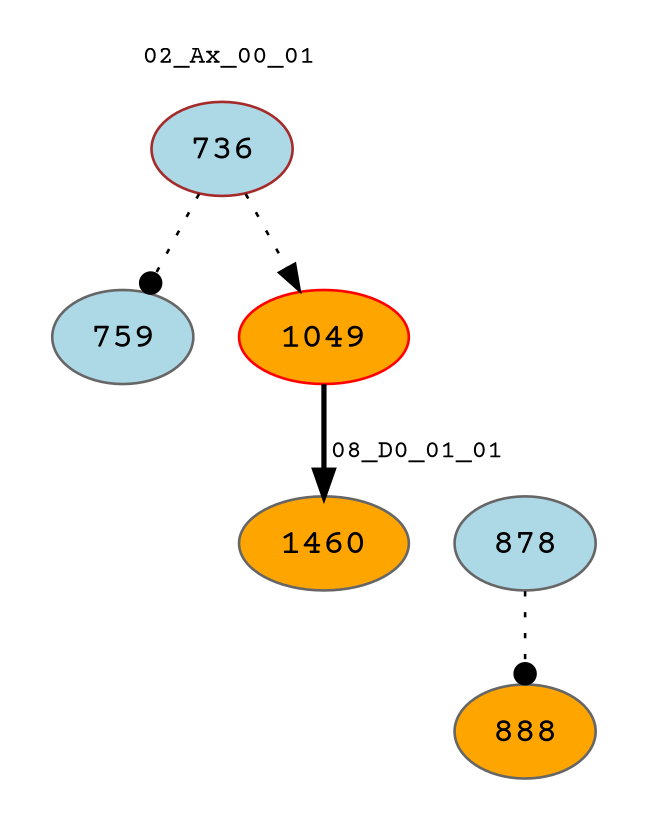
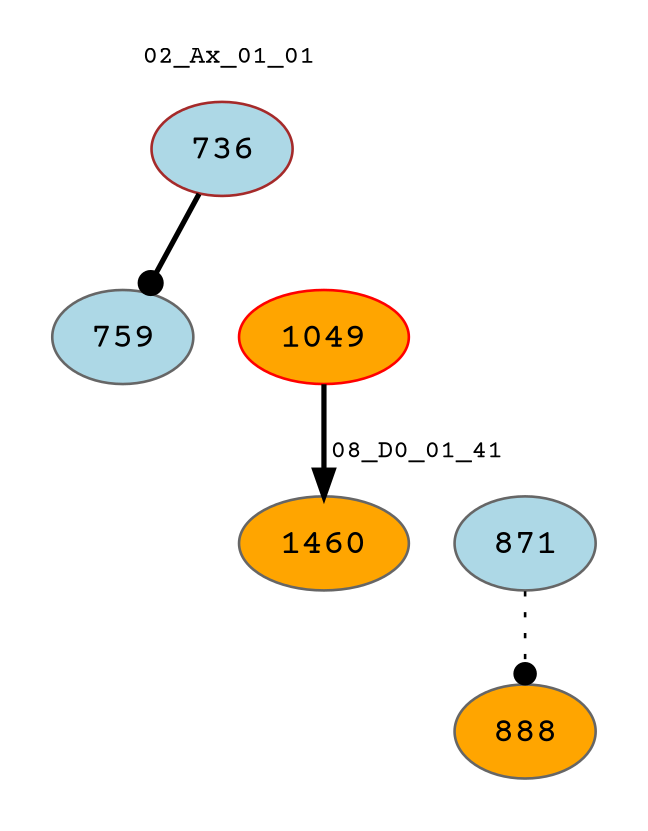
cluster "02_Ax_00_01": label "02_Ax_00_01" -> "02_Ax_01_01"
edge "736" -> "1049": removed
edge "736" -> "759": style dotted -> bold
cluster "08_D0_01_01": label "08_D0_01_01" -> "08_D0_01_41"
node "878": label "878" -> "871"
